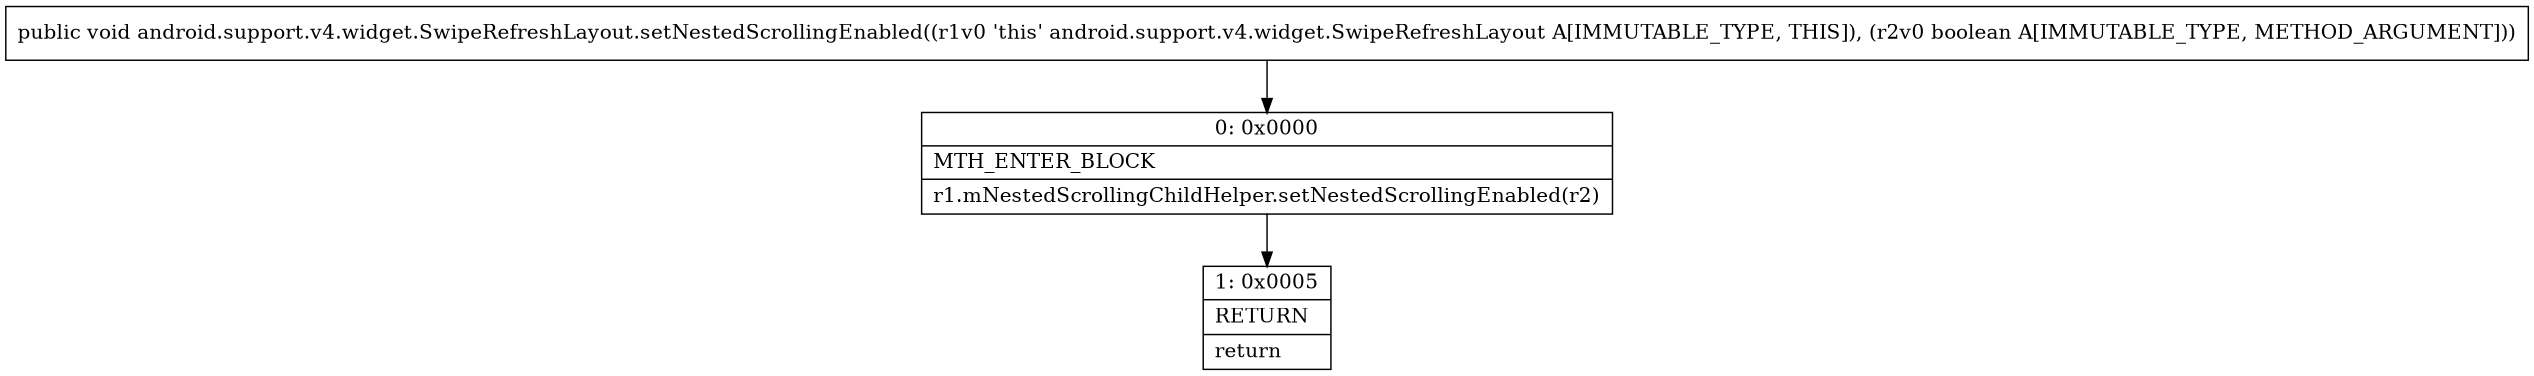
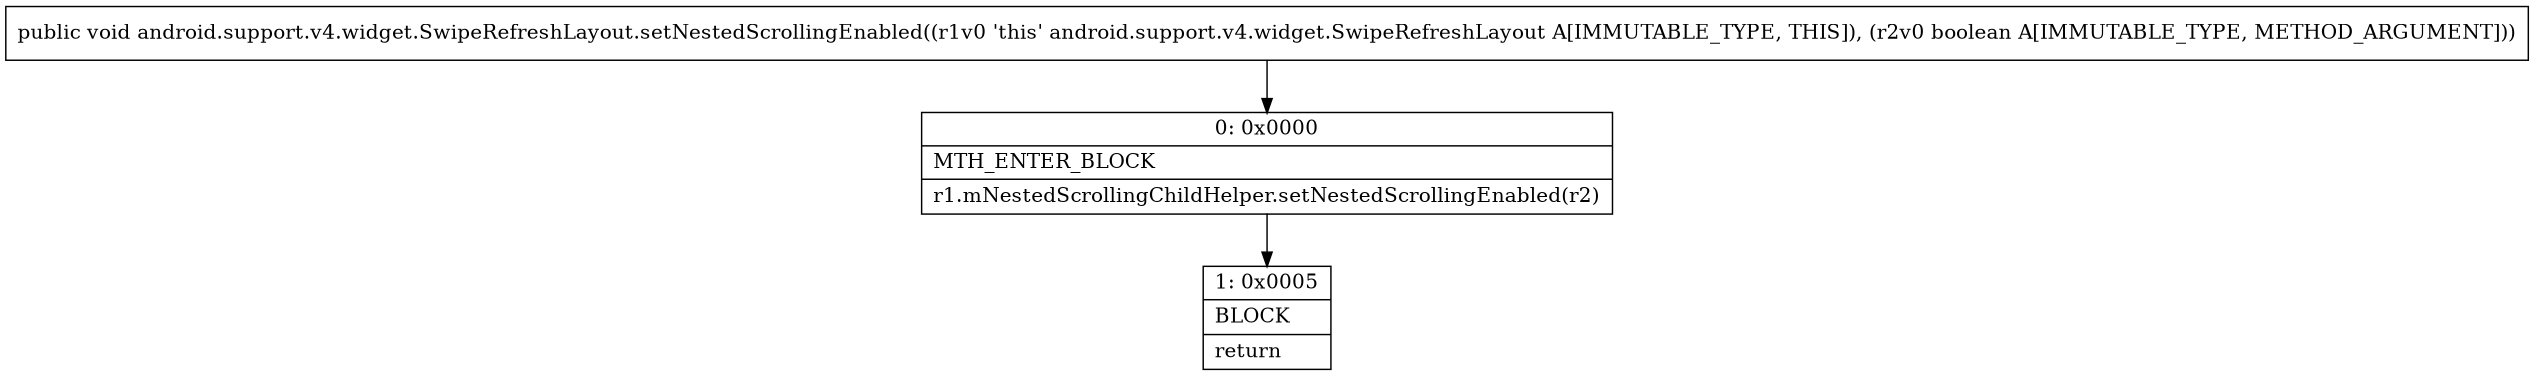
node "1: 0x0005": text "RETURN" -> "BLOCK"
